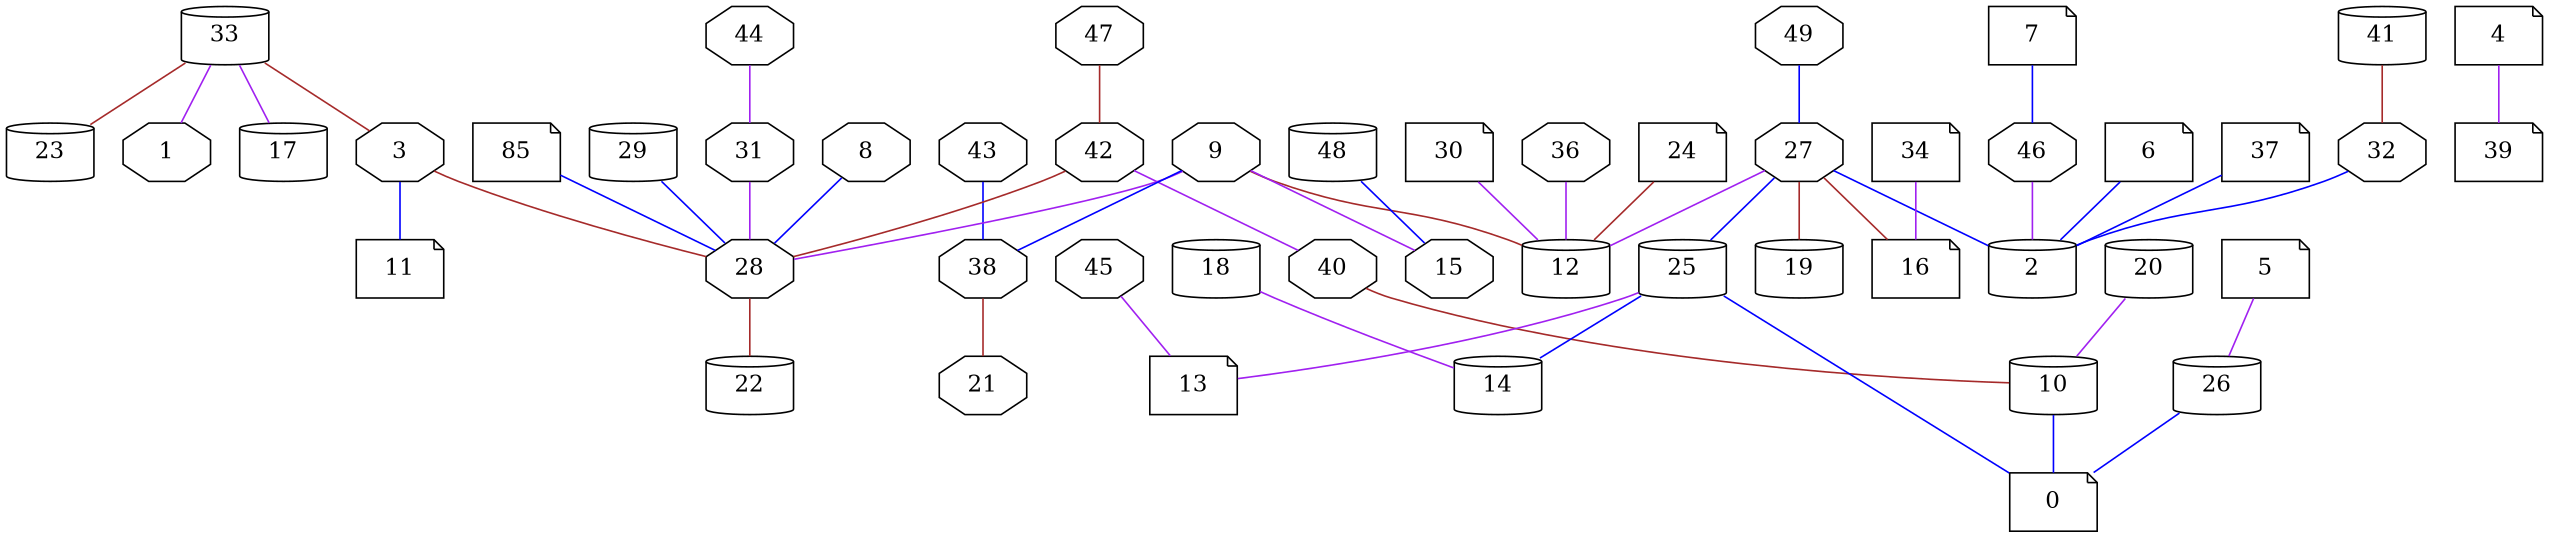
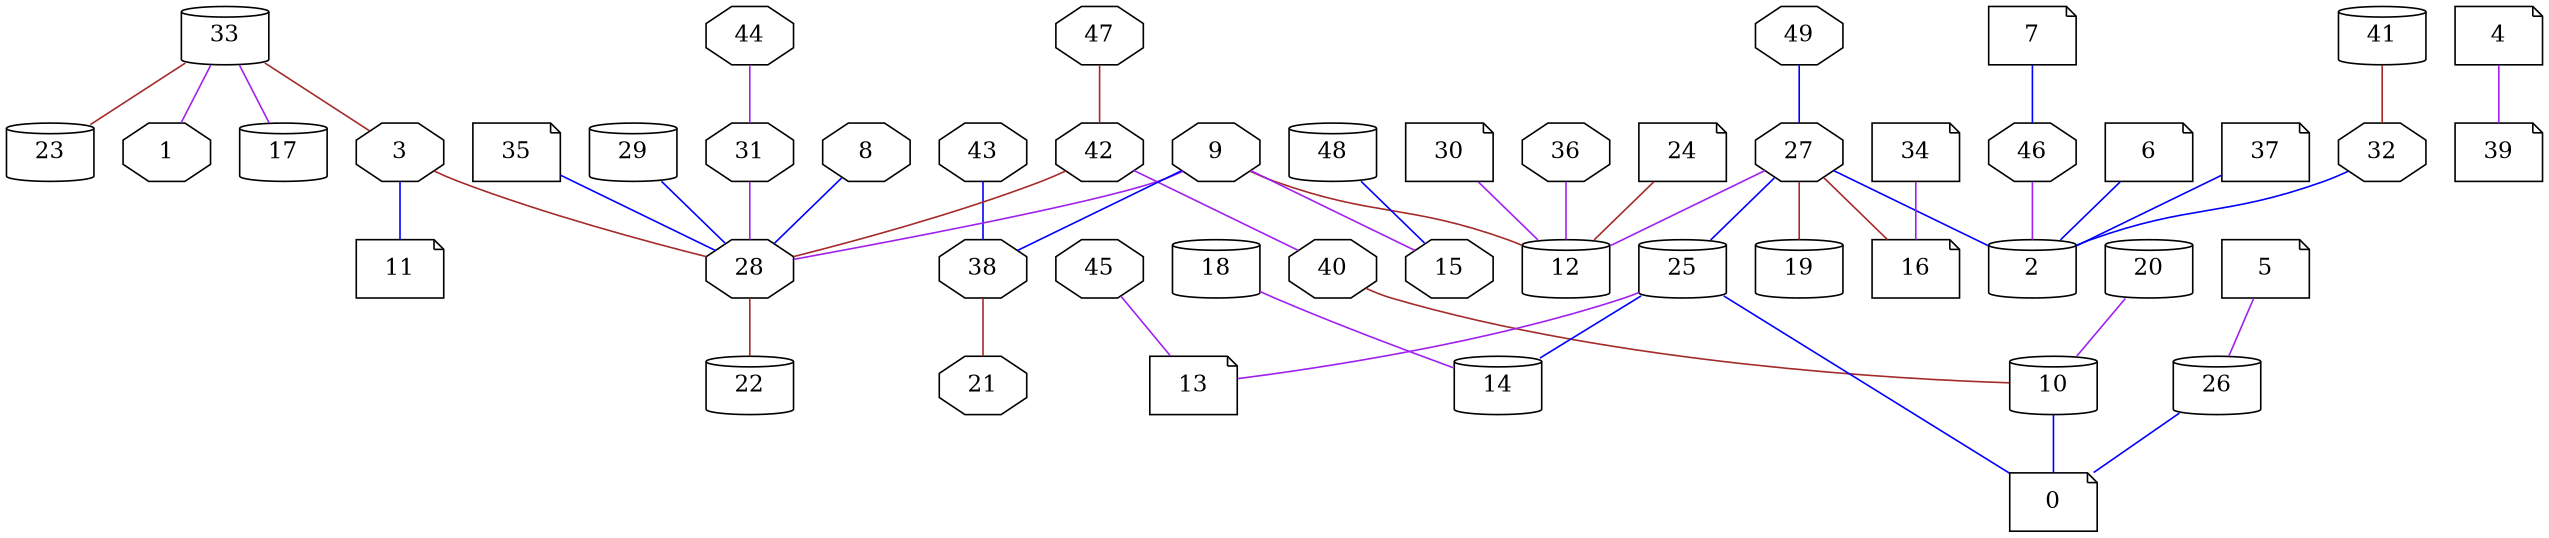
node "85": label "85" -> "35"
